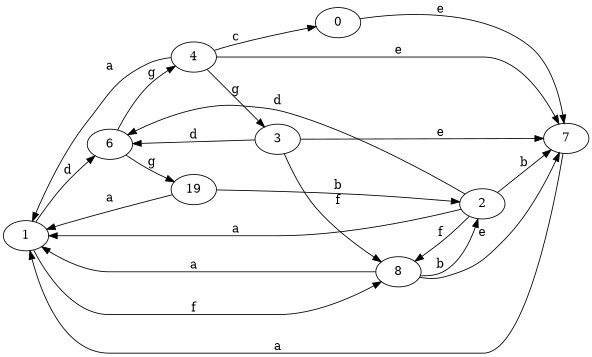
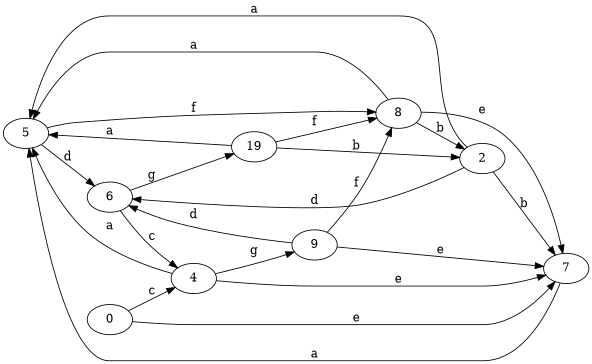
edge "4" -> "0": reversed
edge "6" -> "4": label "g" -> "c"
node "3": label "3" -> "9"
node "1": label "1" -> "5"
edge "2" -> "8": now "19" -> "8"
